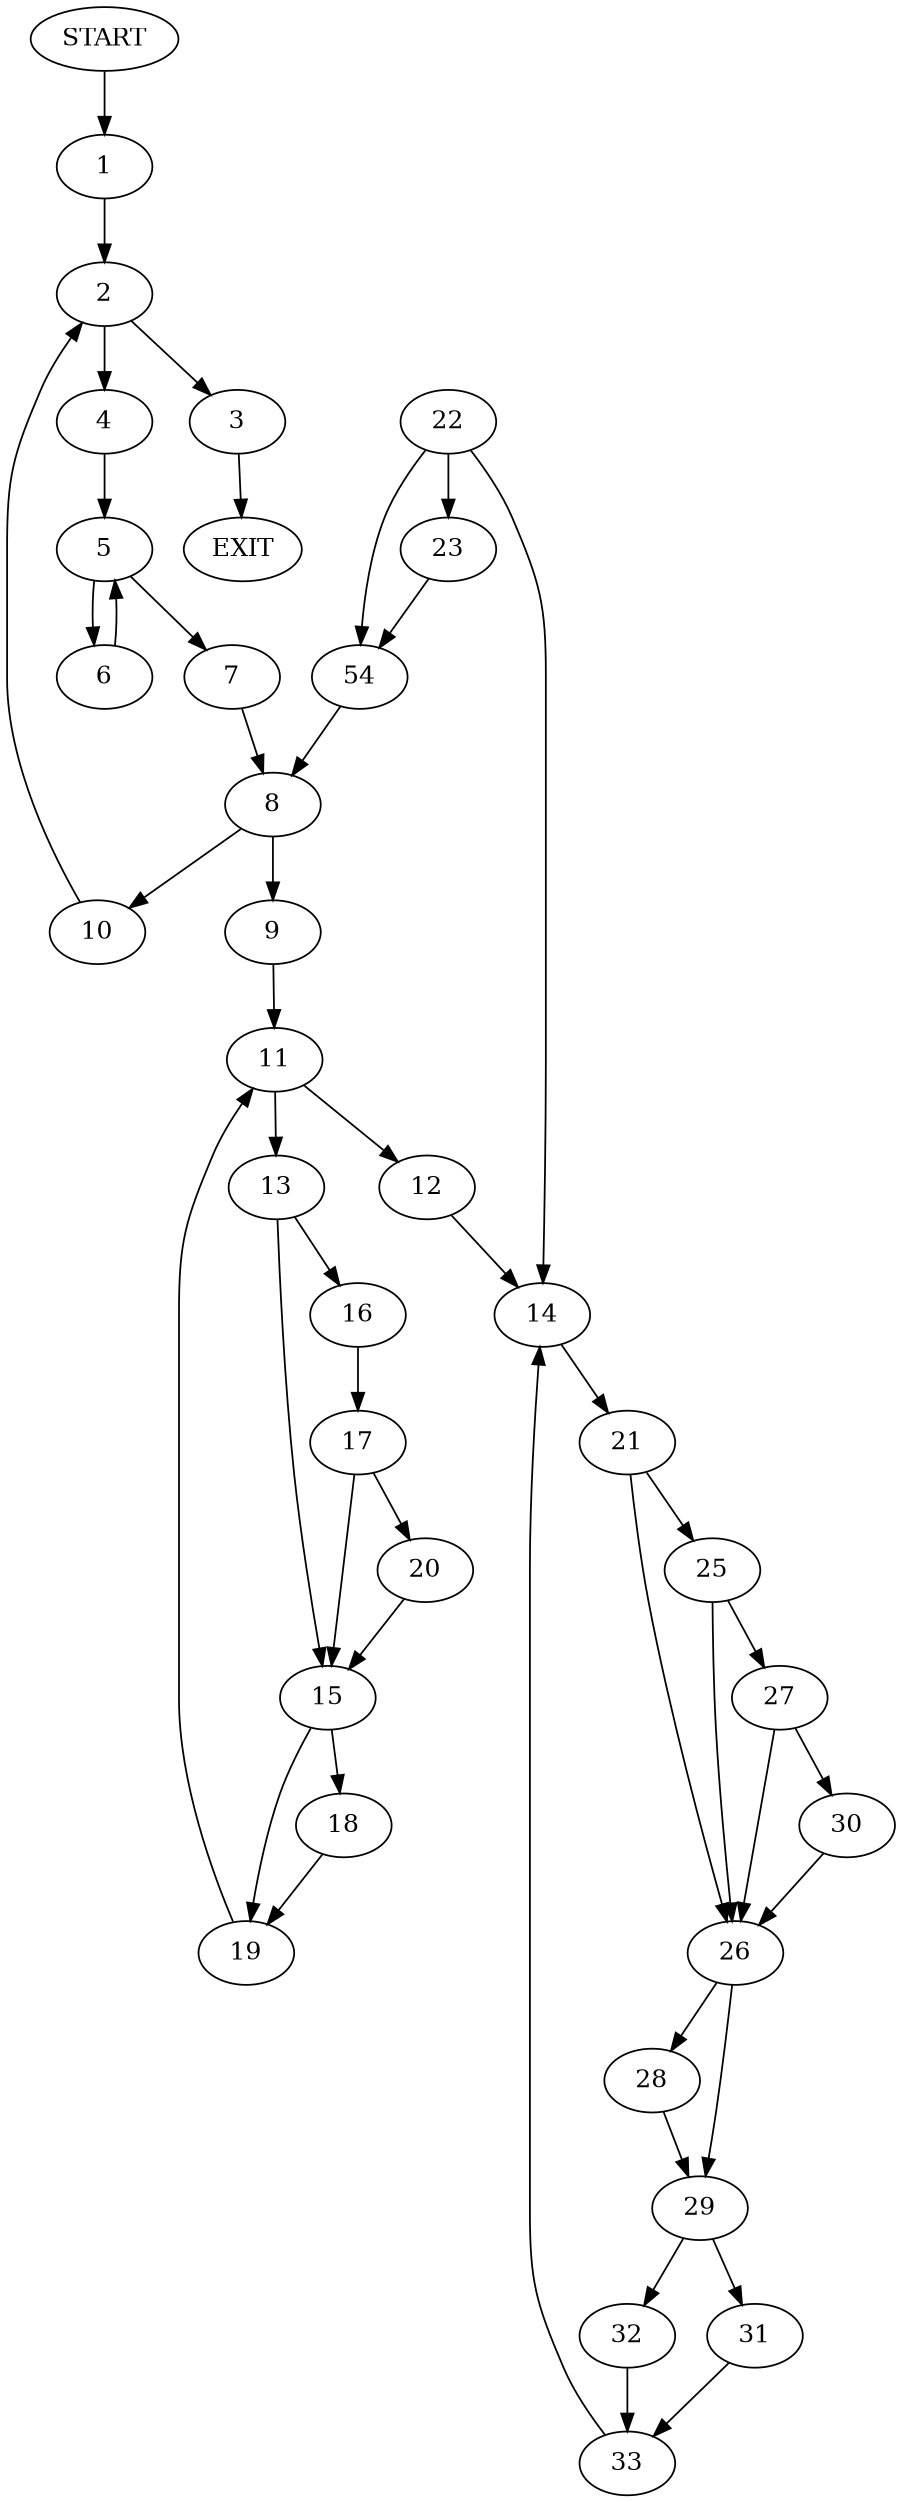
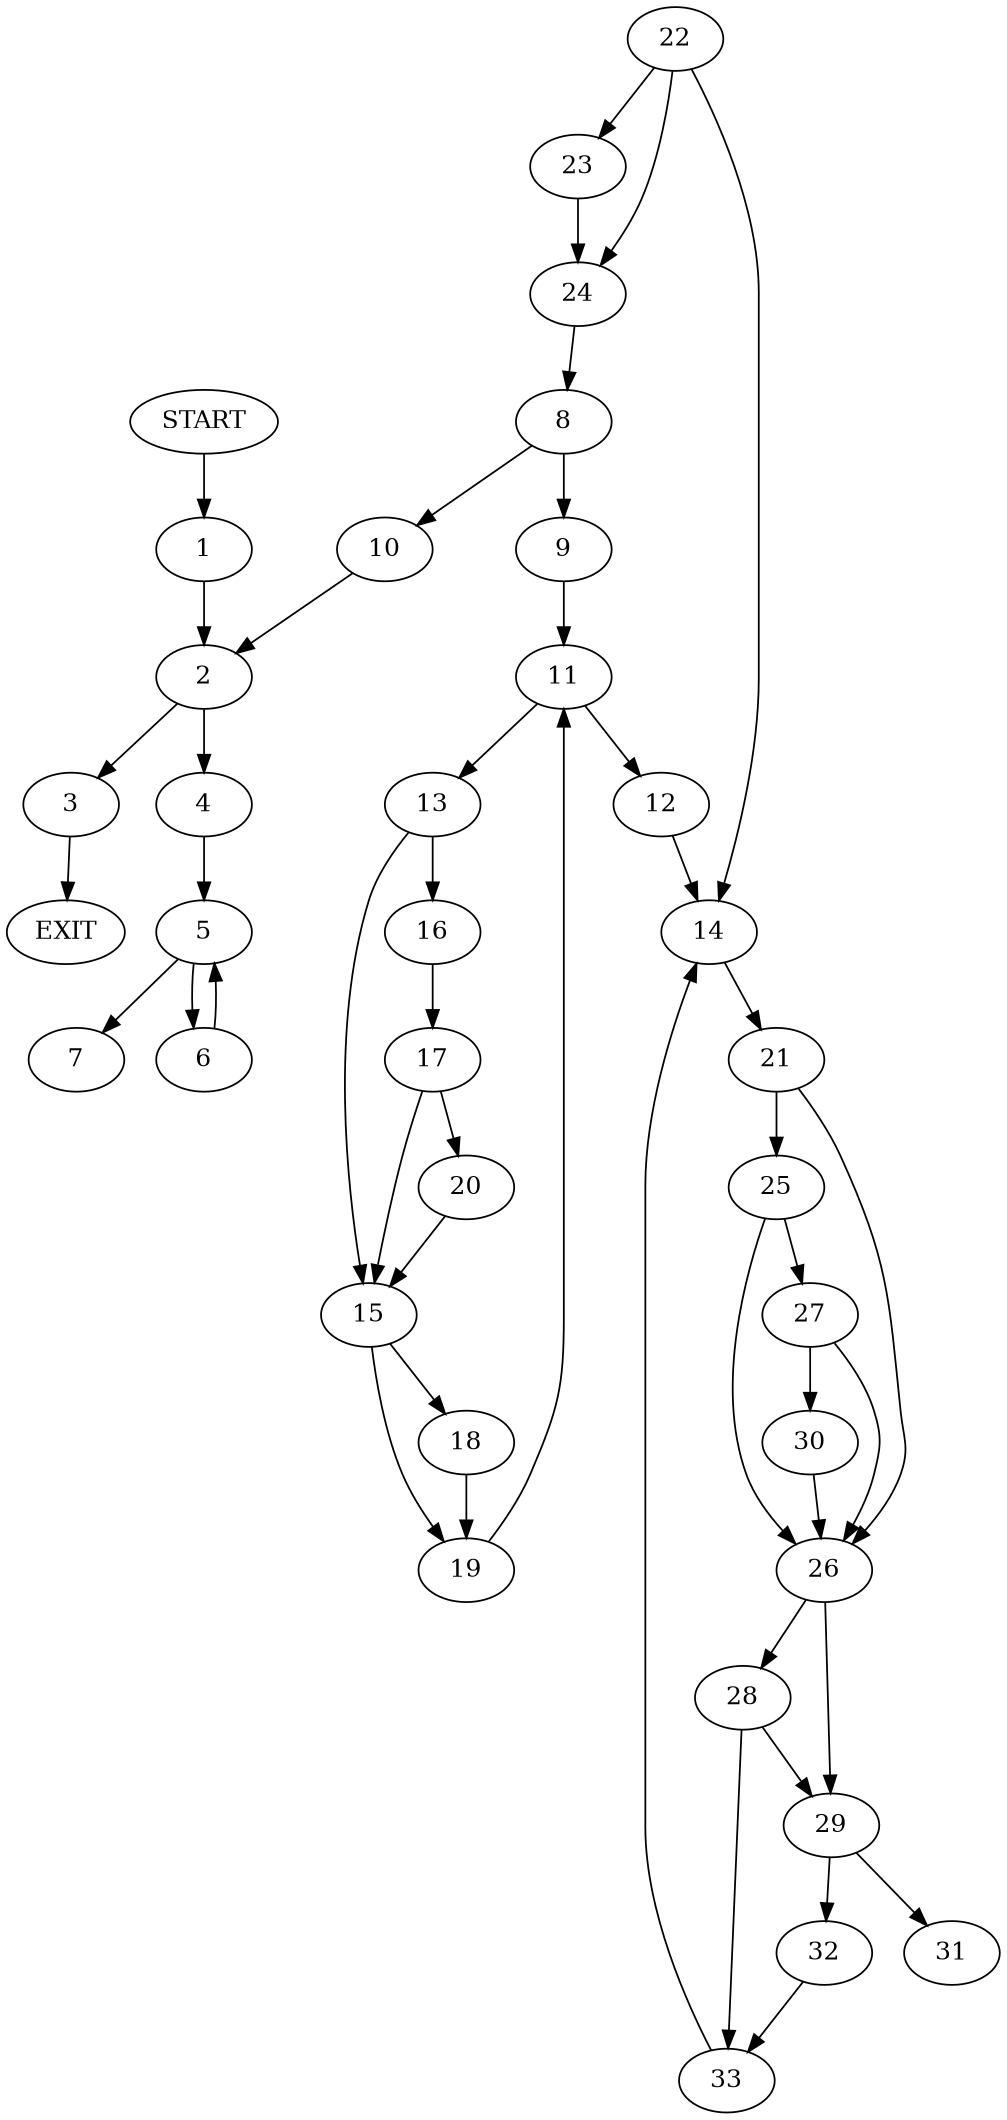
node "54": label "54" -> "24"
edge "7" -> "8": removed
edge "31" -> "33": now "28" -> "33"
